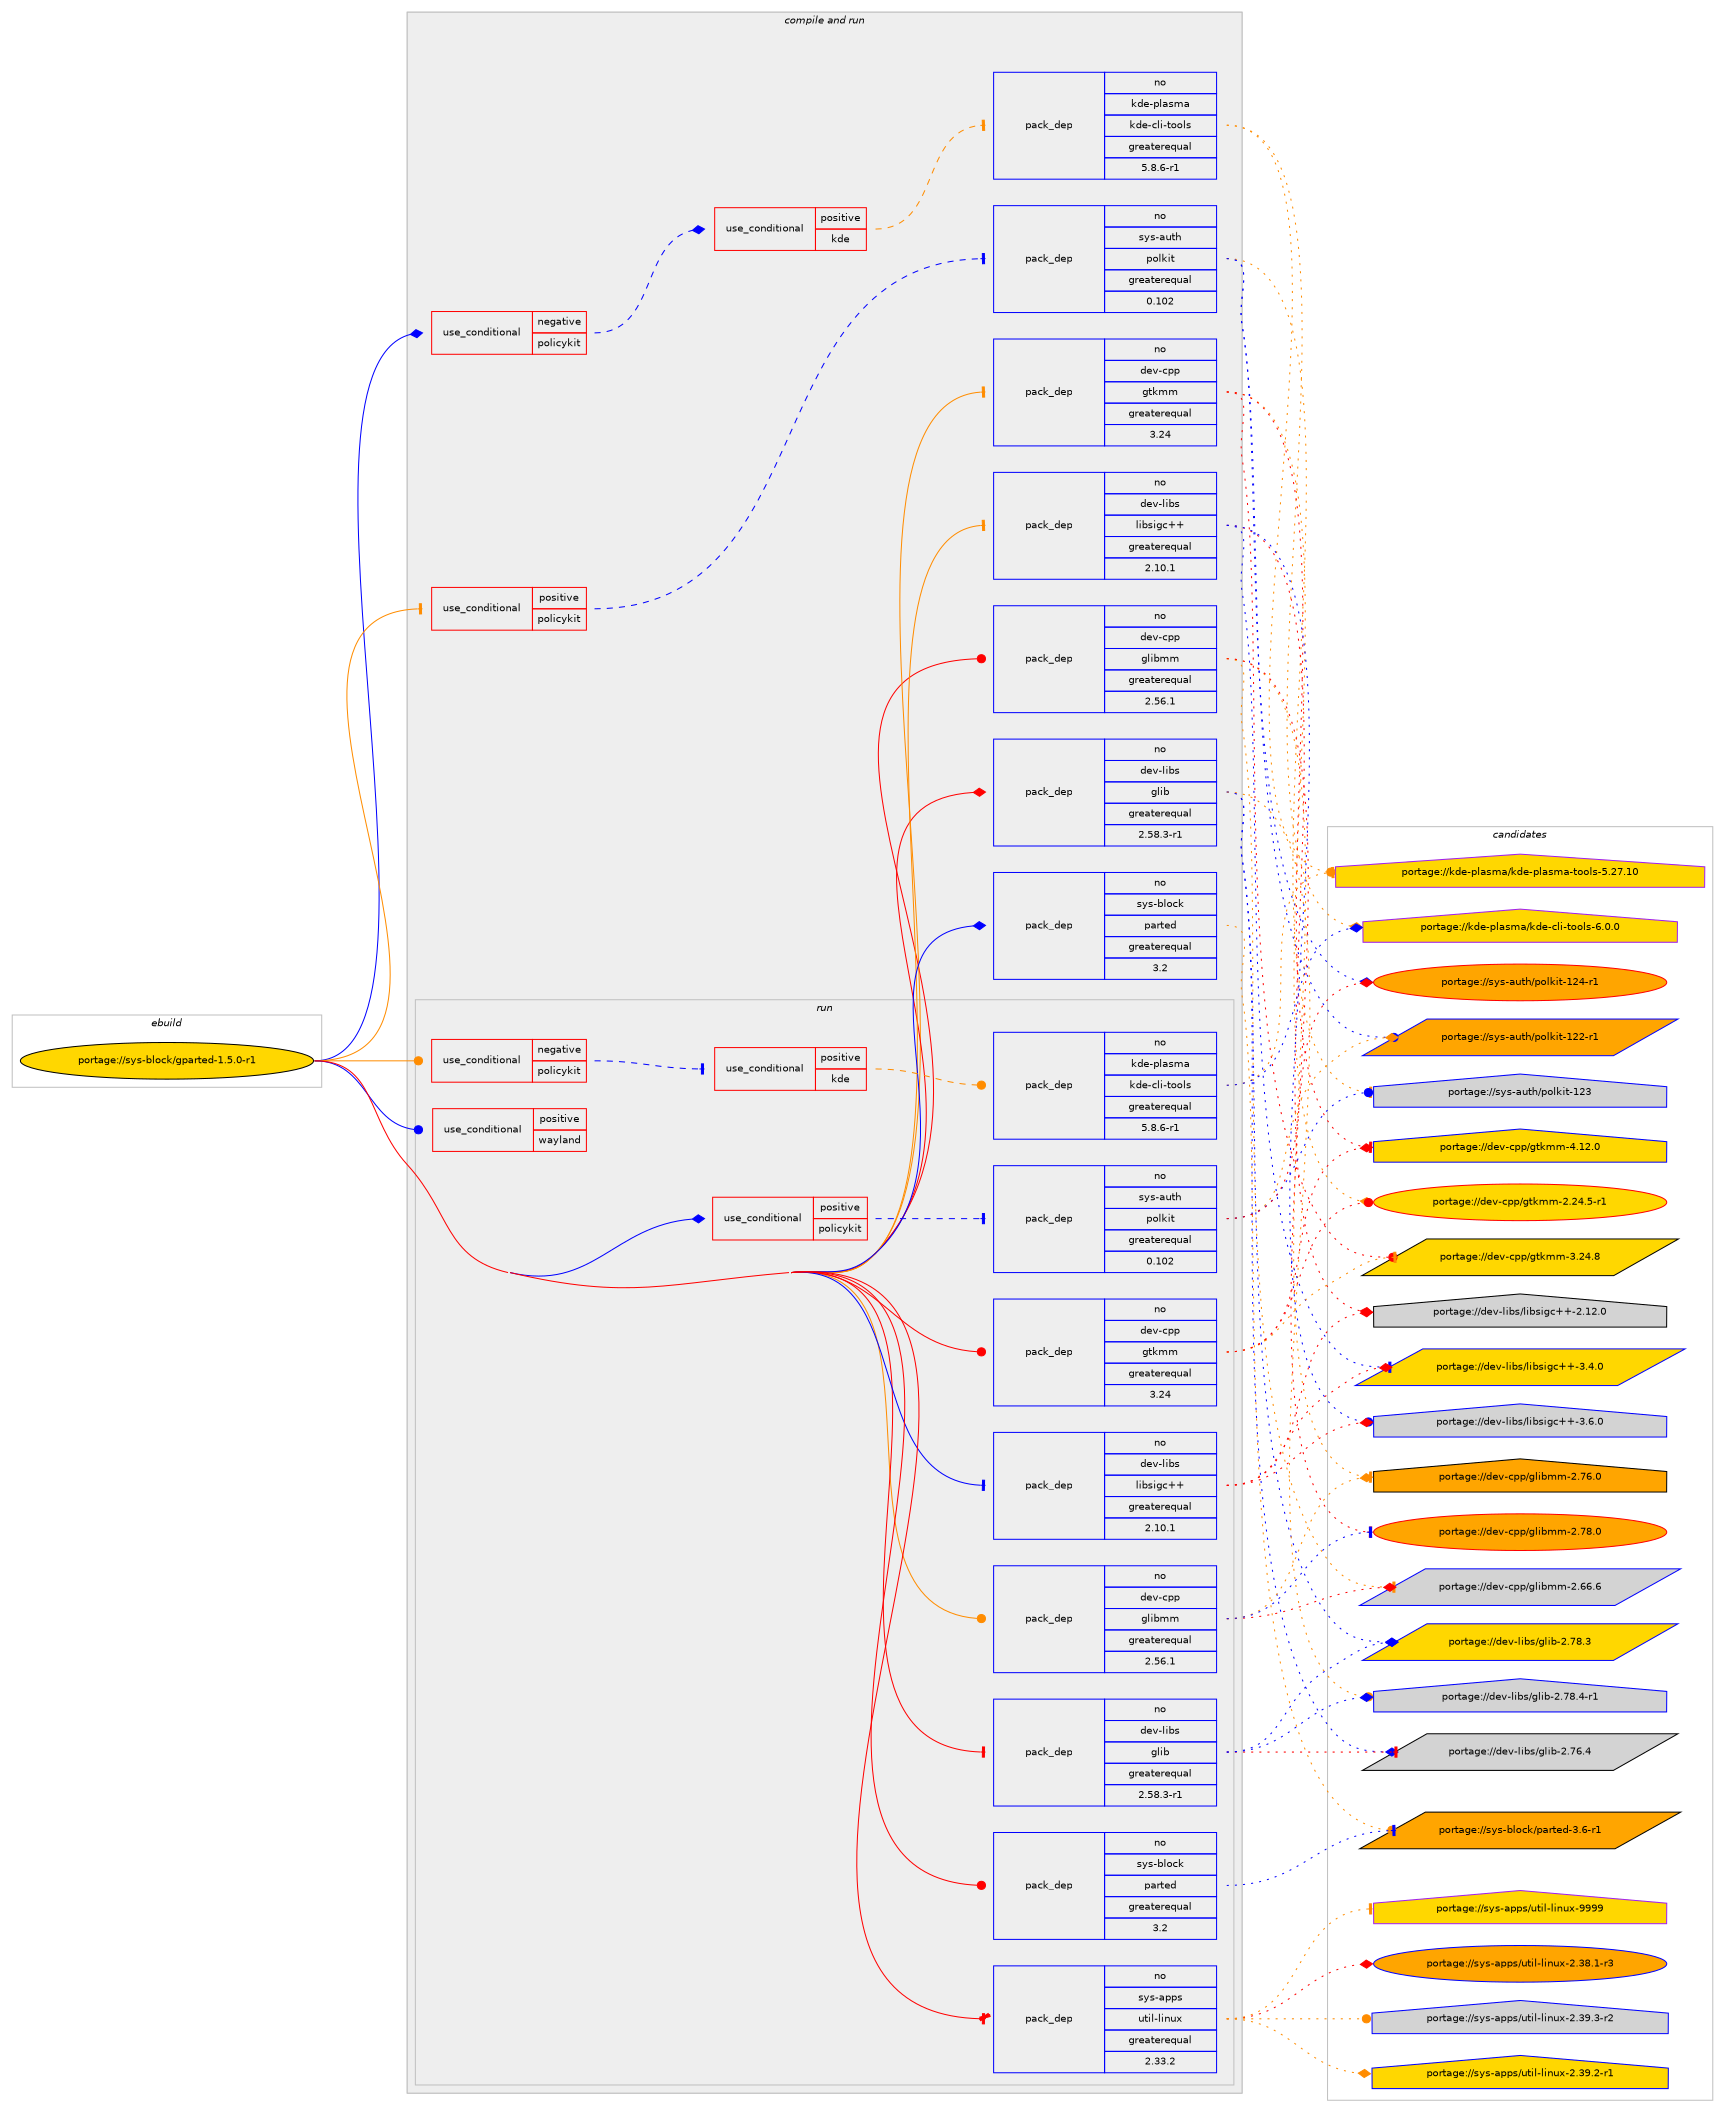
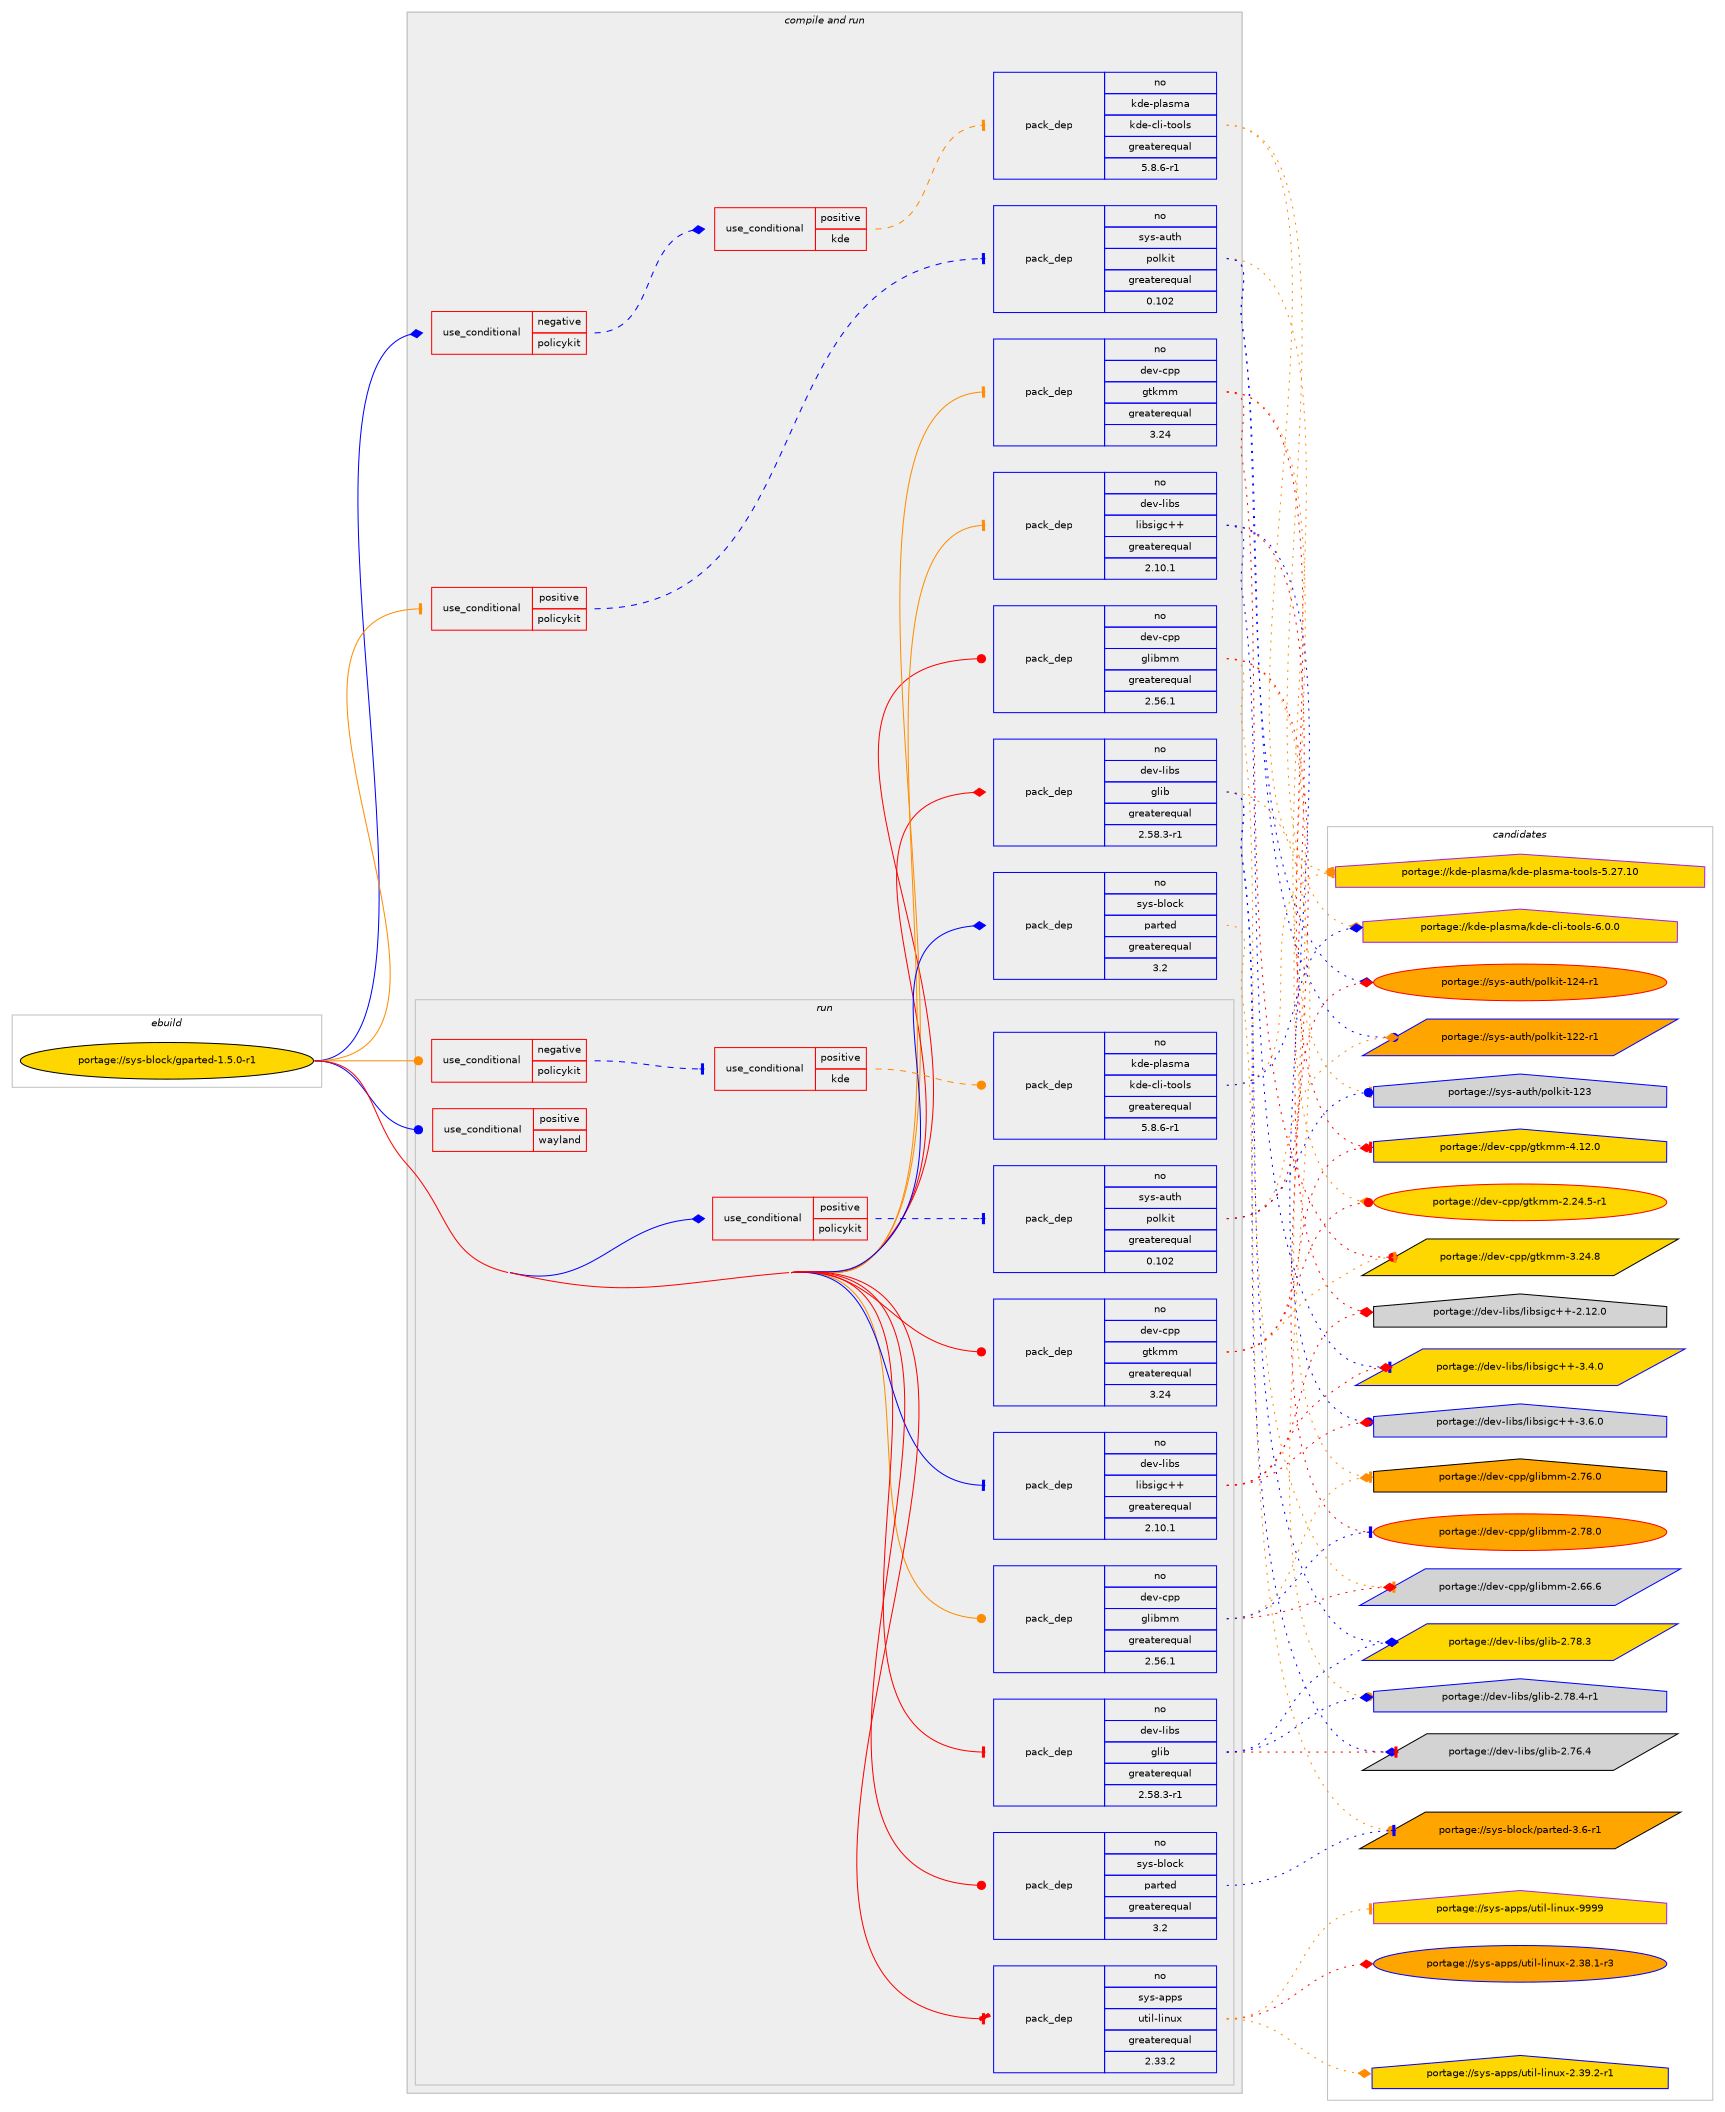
node "portage://sys-apps/util-linux-2.39.3-r2": removed
